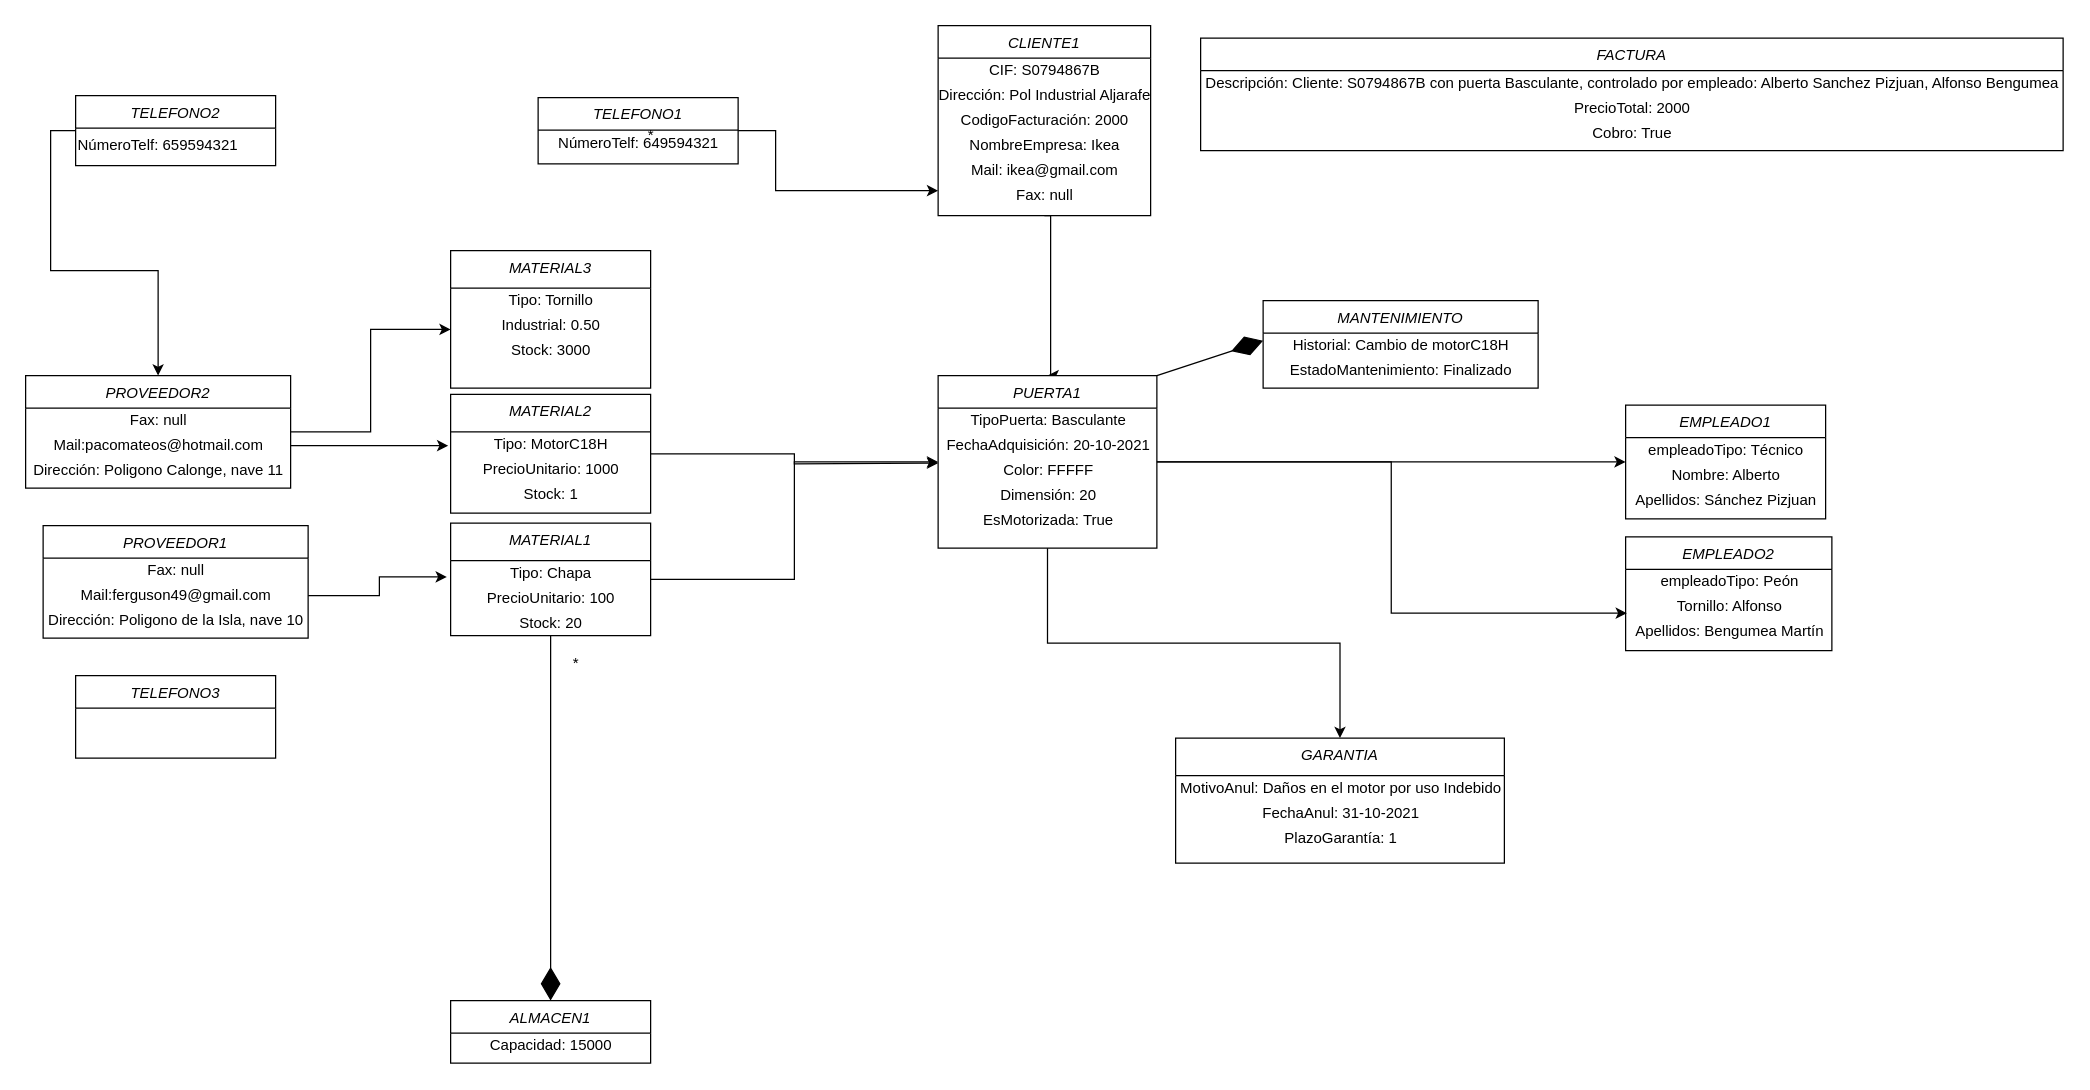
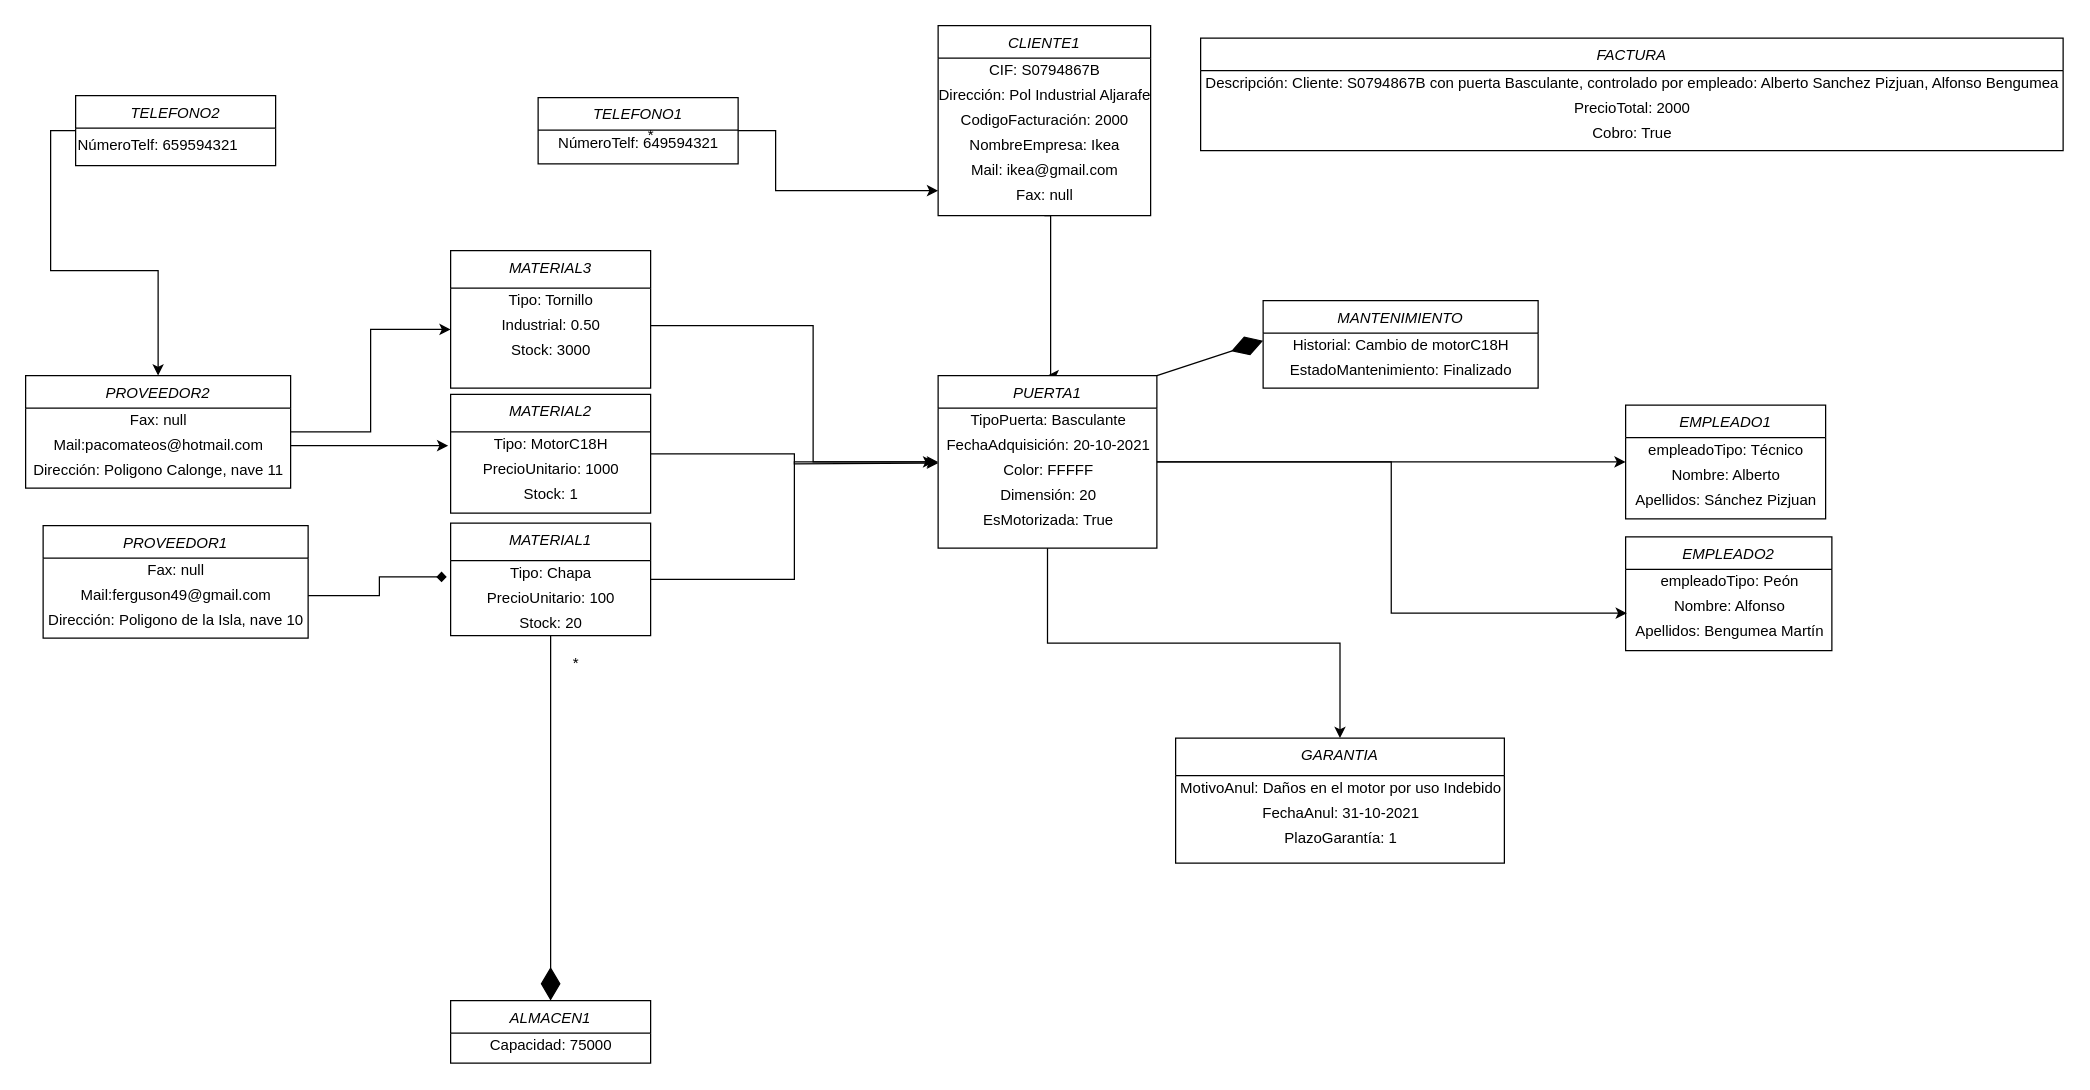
edge "Industrial: 0.50" -> "Color: FFFFF": added
edge "Mail:ferguson49@gmail.com" -> "Tipo: Chapa": arrowhead classic -> diamond
node "Tornillo: Alfonso": label "Tornillo: Alfonso" -> "Nombre: Alfonso"
node "TELEFONO3": removed
node "Capacidad: 15000": label "Capacidad: 15000" -> "Capacidad: 75000"
